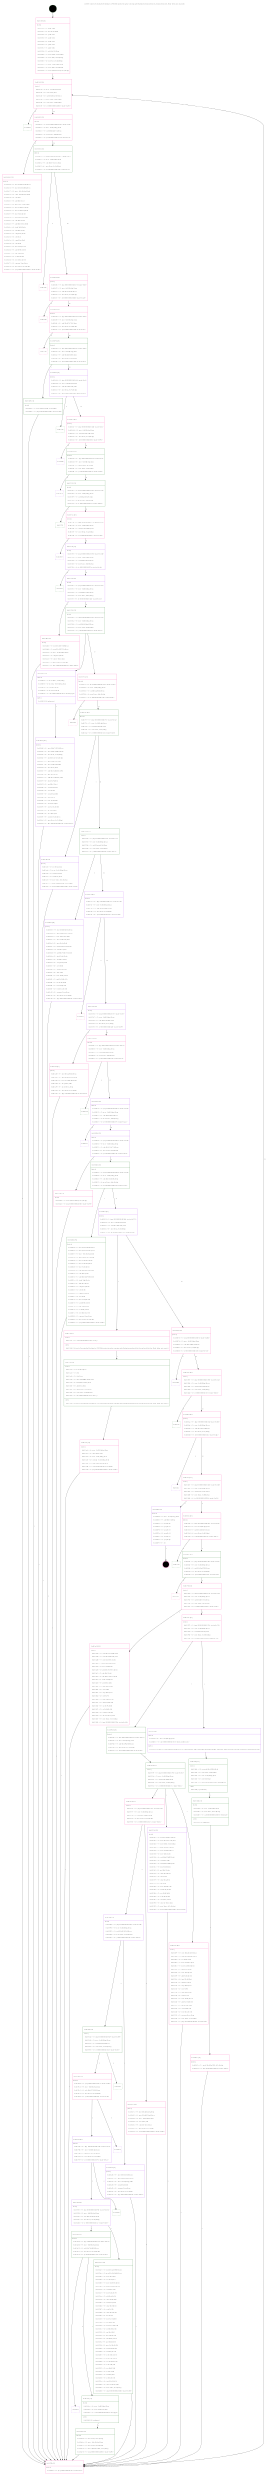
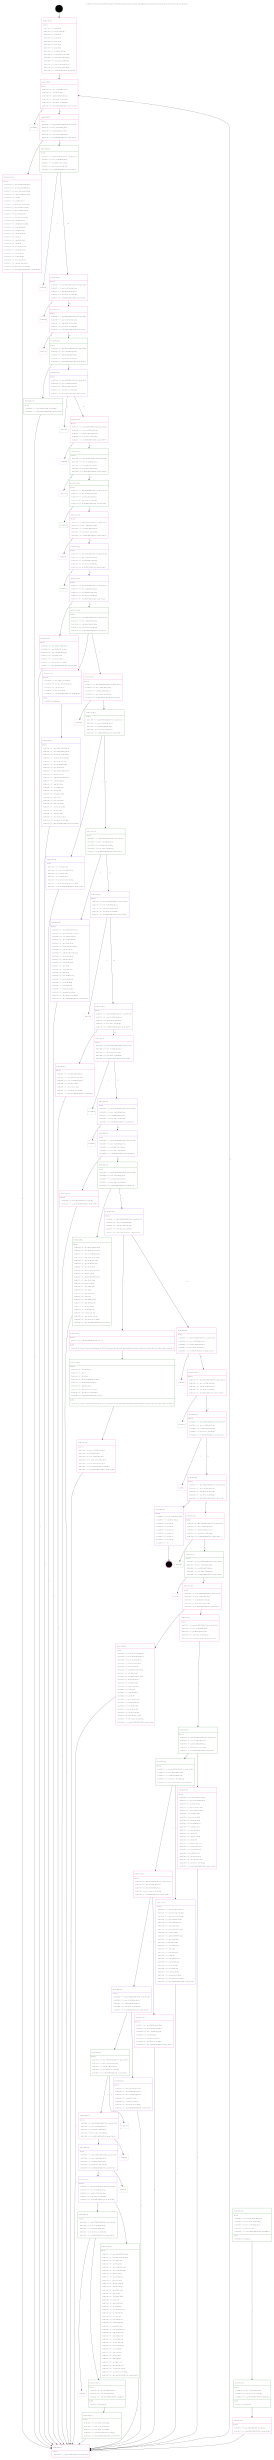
node "0x401cfd [9]": removed
edge "0x401959 [25]" -> "0x4020e9 [83]": now "0x401940 [25]" -> "0x4020e9 [83]"
